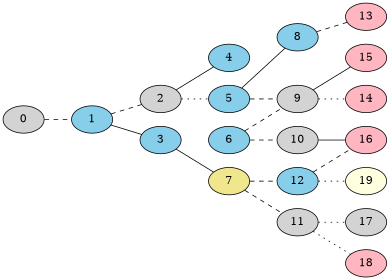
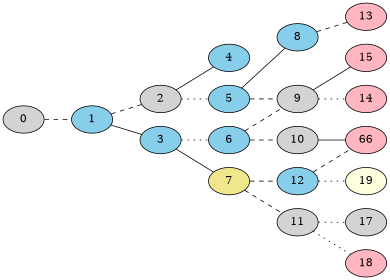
edge "3" -- "6": added
node "16": label "16" -> "66"
